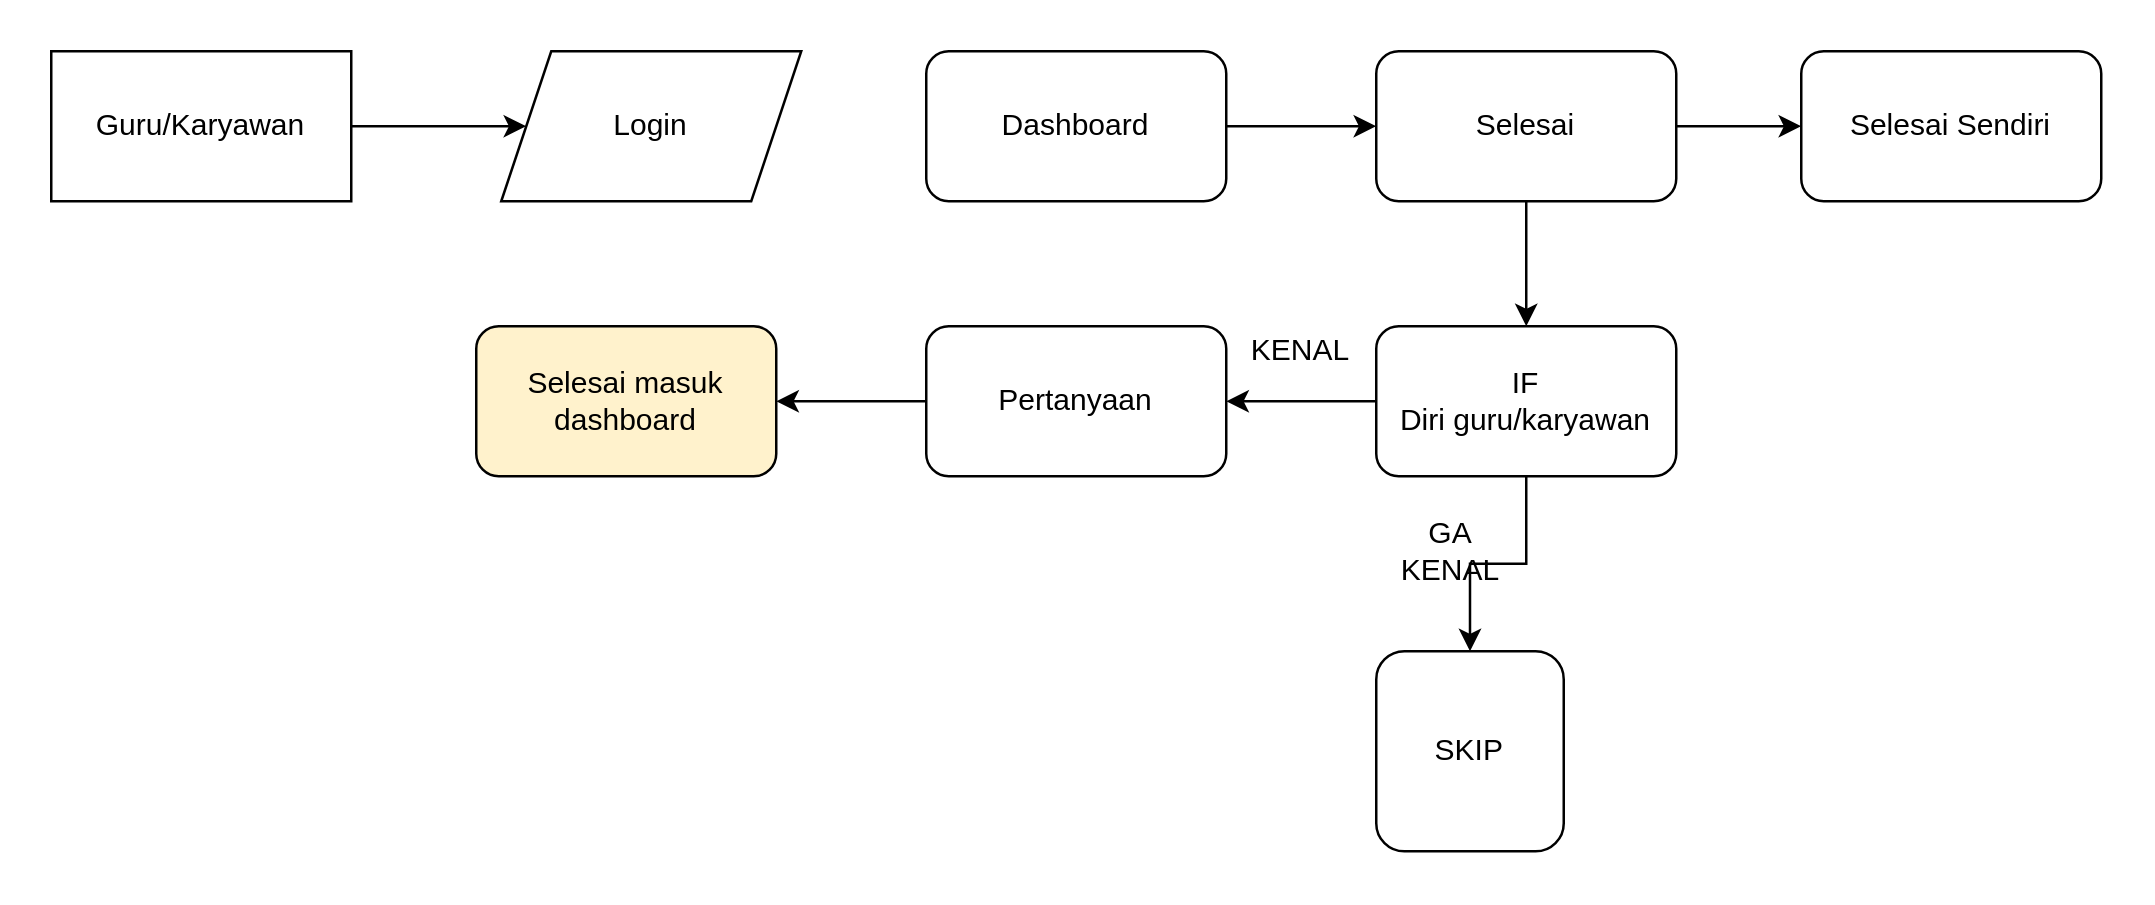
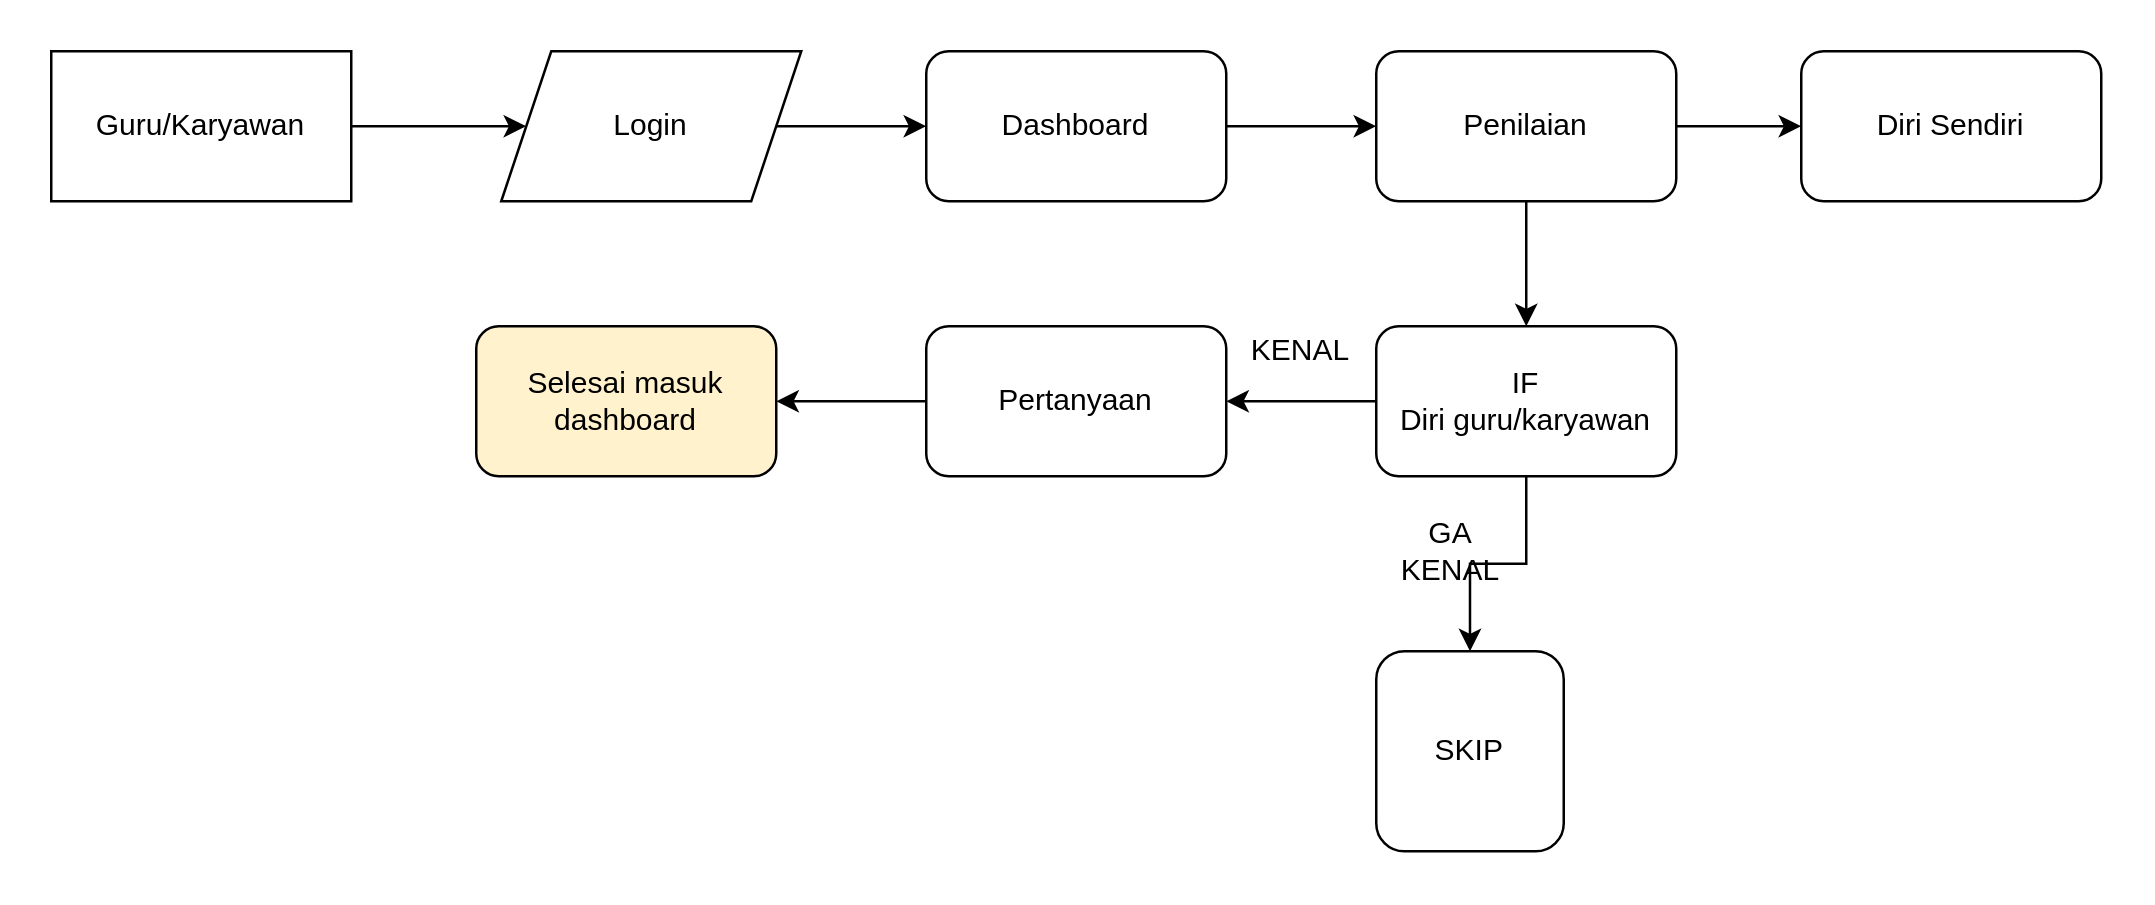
edge "Login" -> "Dashboard": added
node "Selesai": label "Selesai" -> "Penilaian"
node "Selesai Sendiri": label "Selesai Sendiri" -> "Diri Sendiri"
